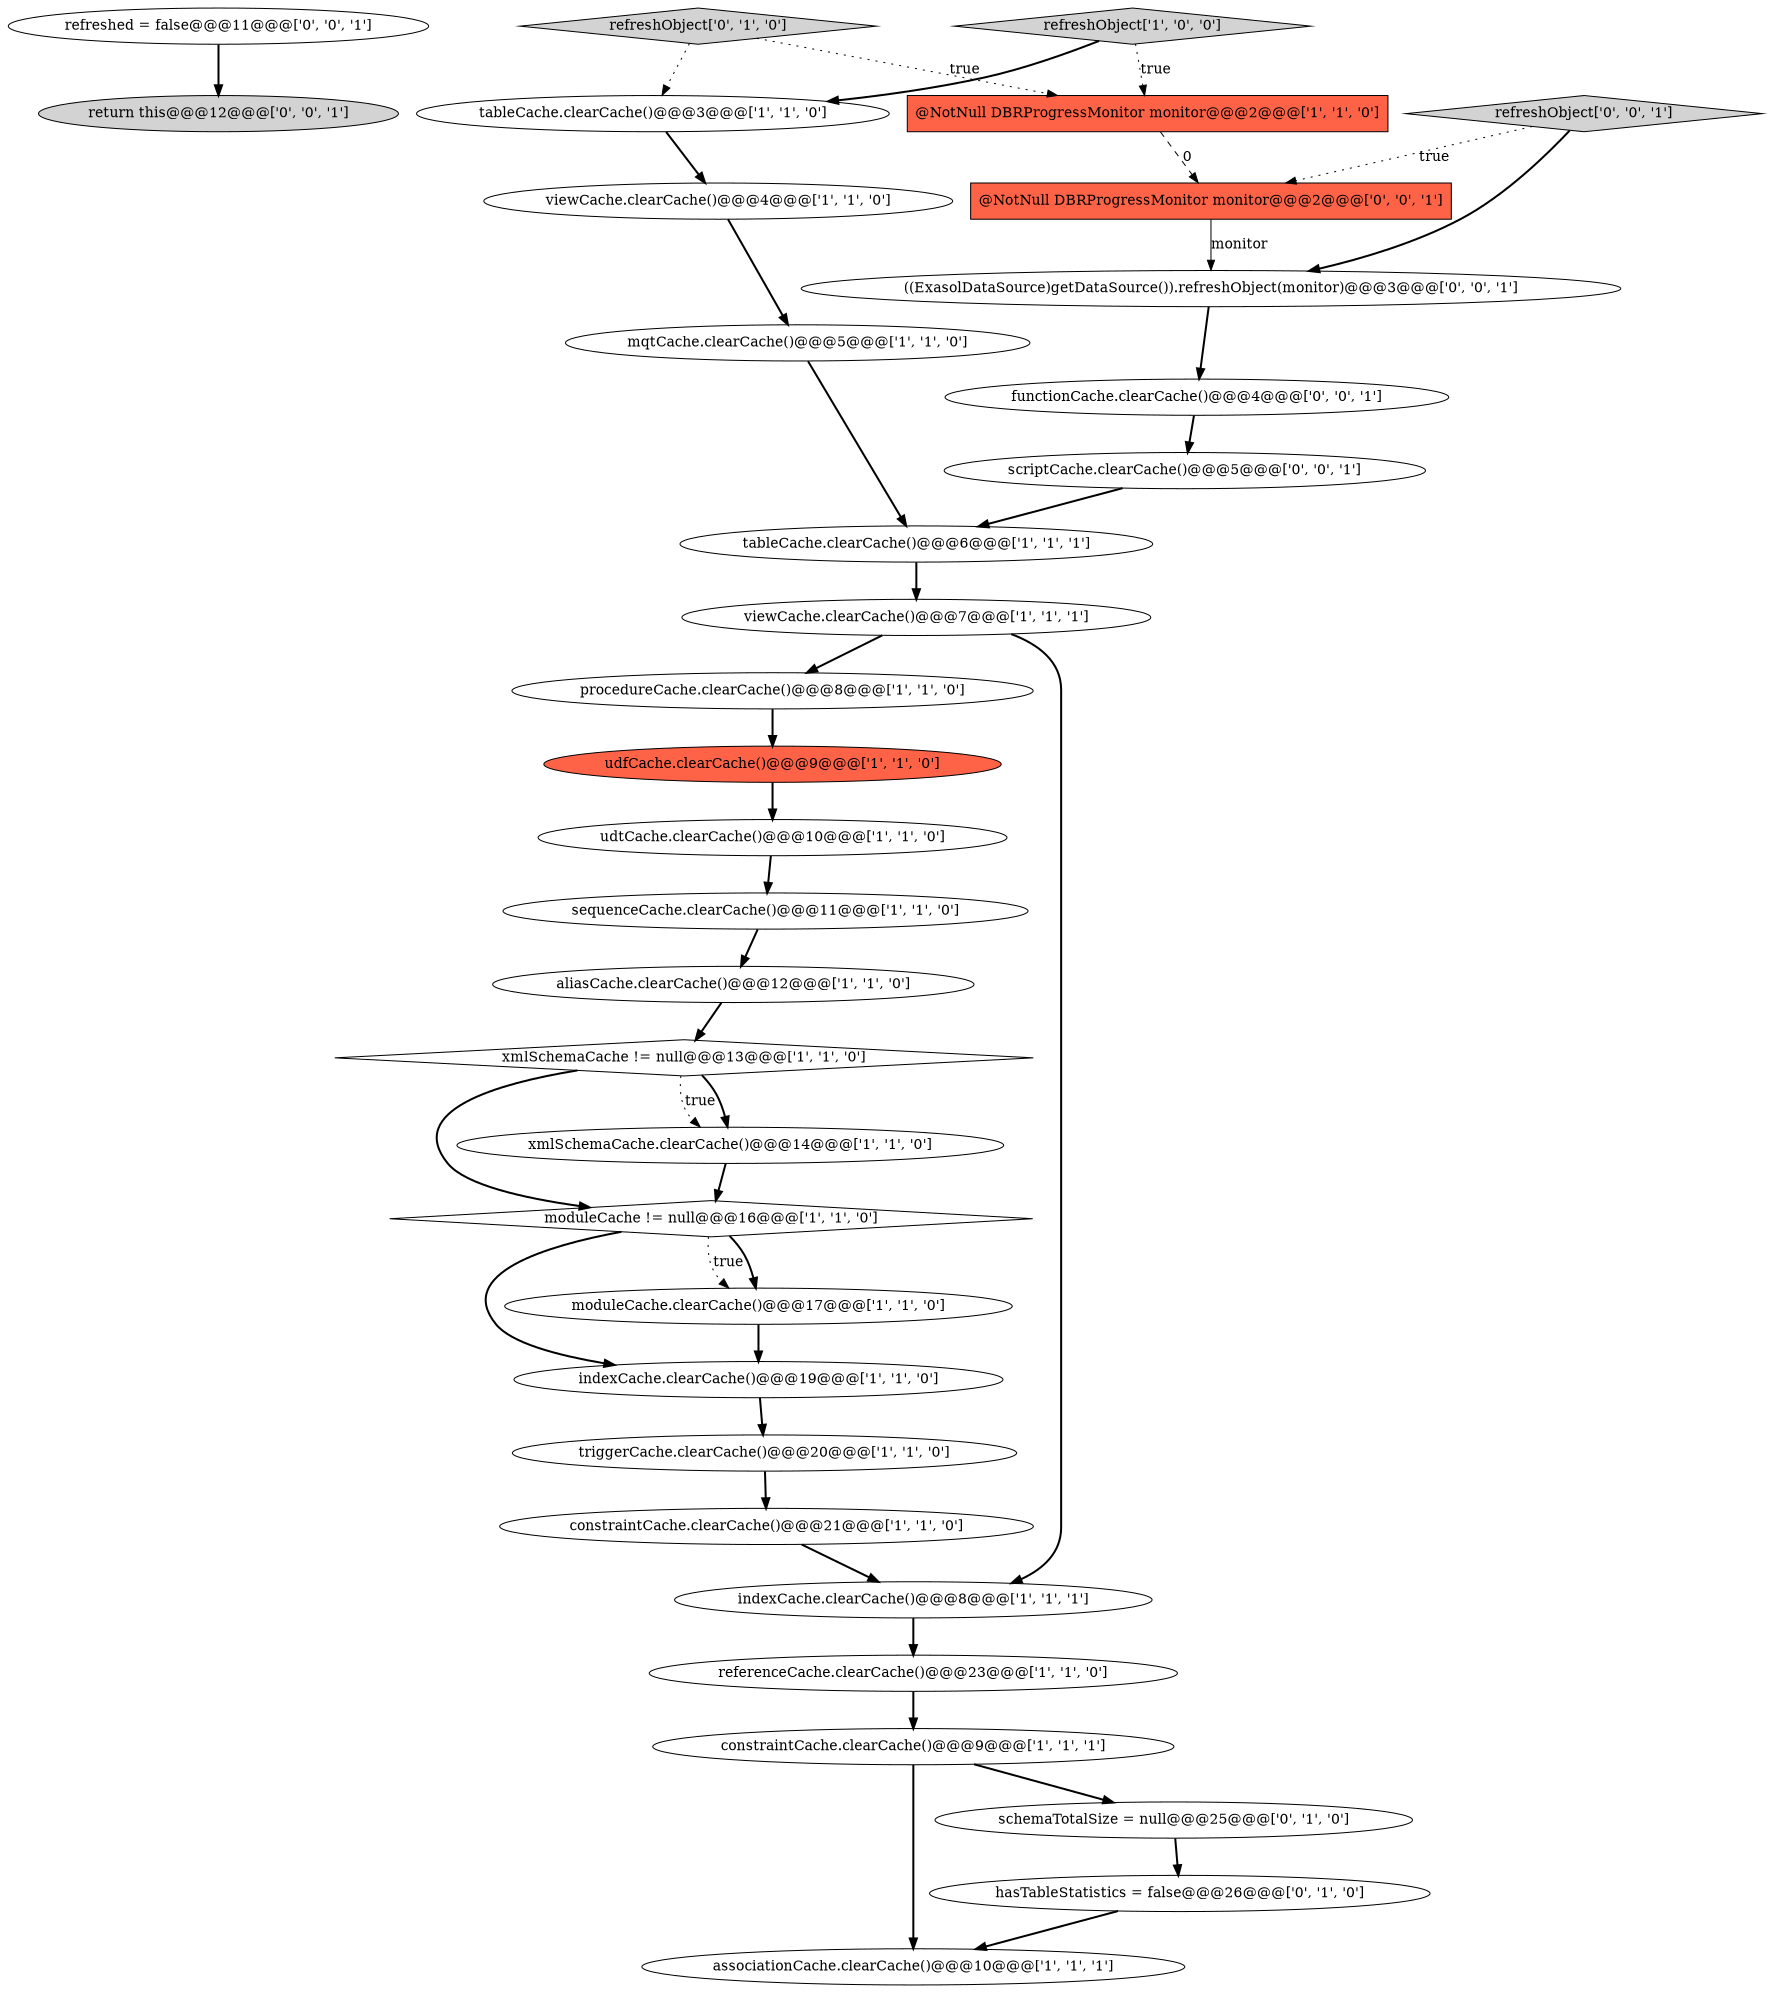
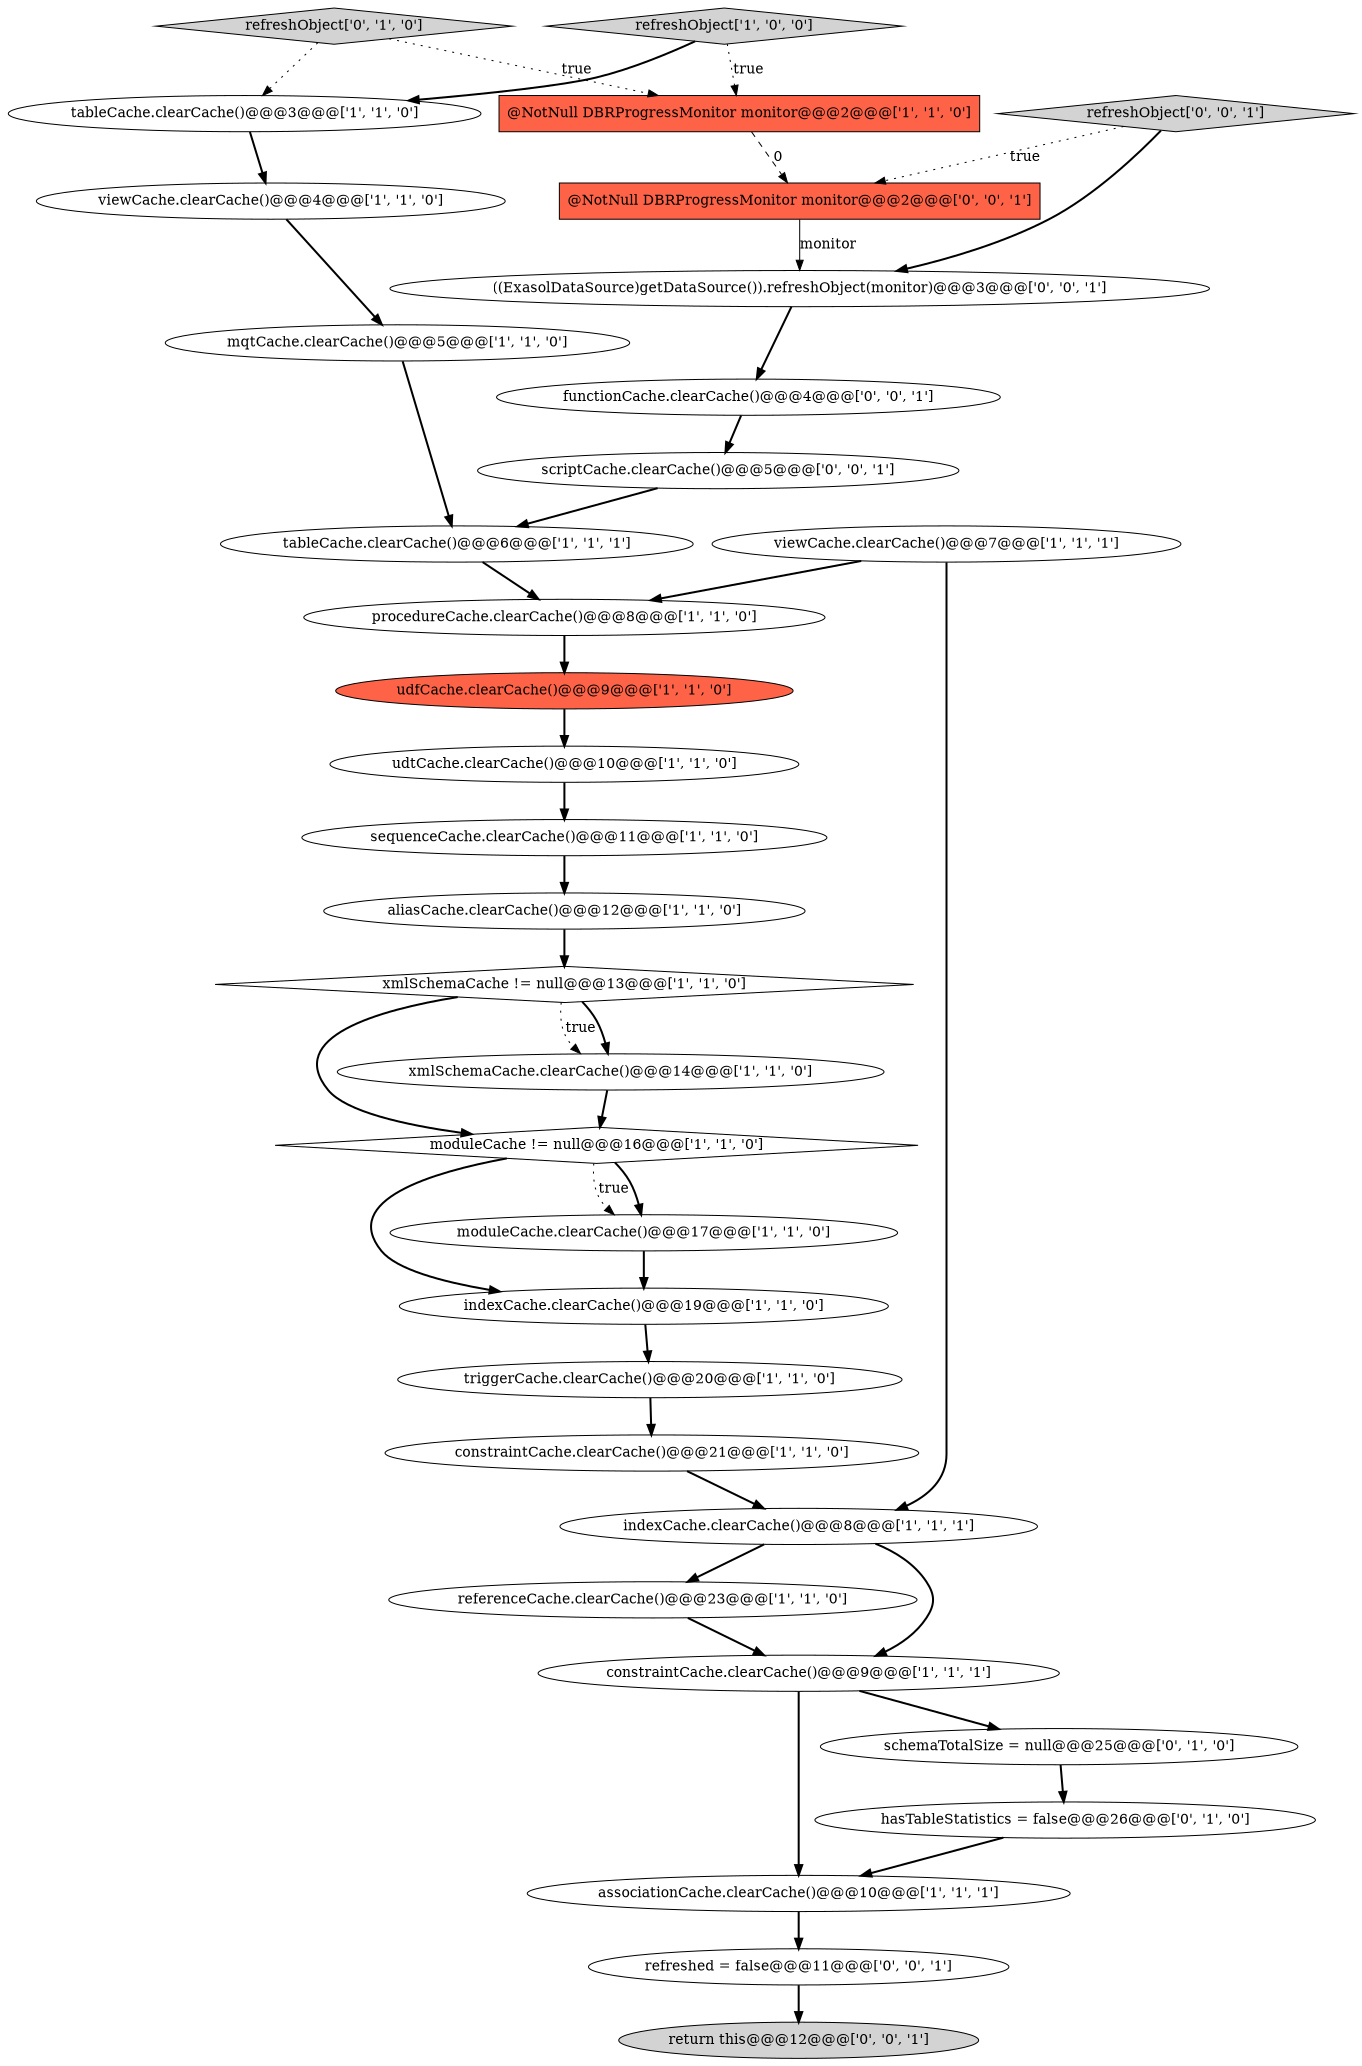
edge "tableCache.clearCache()@@@6@@@['1', '1', '1']" -> "viewCache.clearCache()@@@7@@@['1', '1', '1']": now "tableCache.clearCache()@@@6@@@['1', '1', '1']" -> "procedureCache.clearCache()@@@8@@@['1', '1', '0']"
edge "indexCache.clearCache()@@@8@@@['1', '1', '1']" -> "constraintCache.clearCache()@@@9@@@['1', '1', '1']": added
edge "associationCache.clearCache()@@@10@@@['1', '1', '1']" -> "refreshed = false@@@11@@@['0', '0', '1']": added
